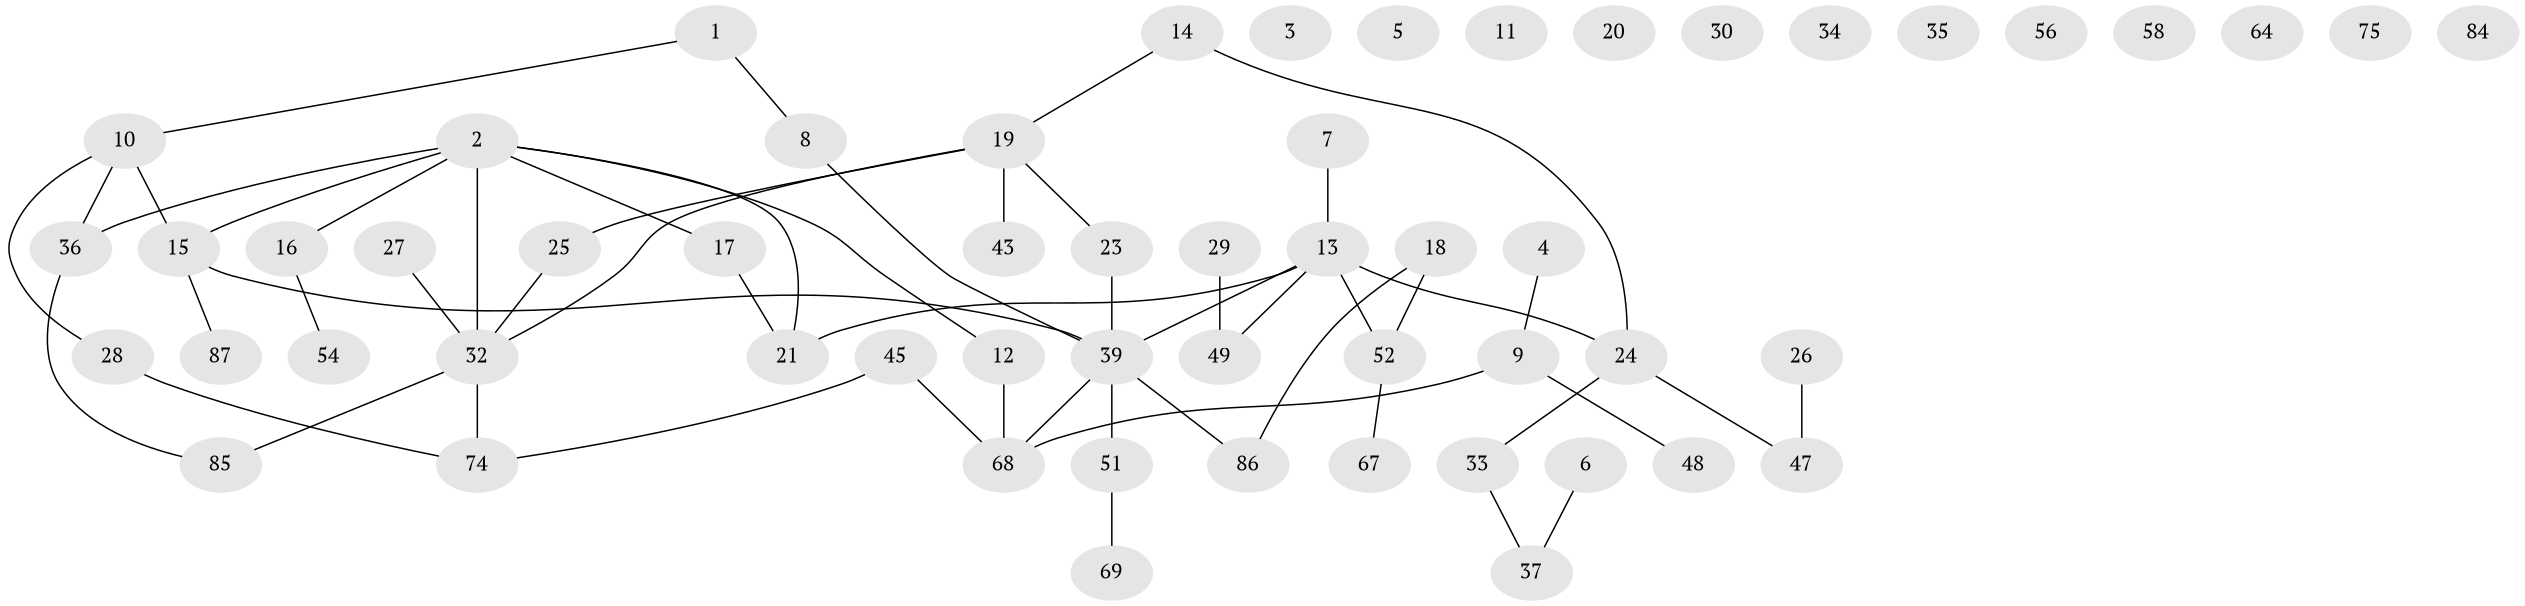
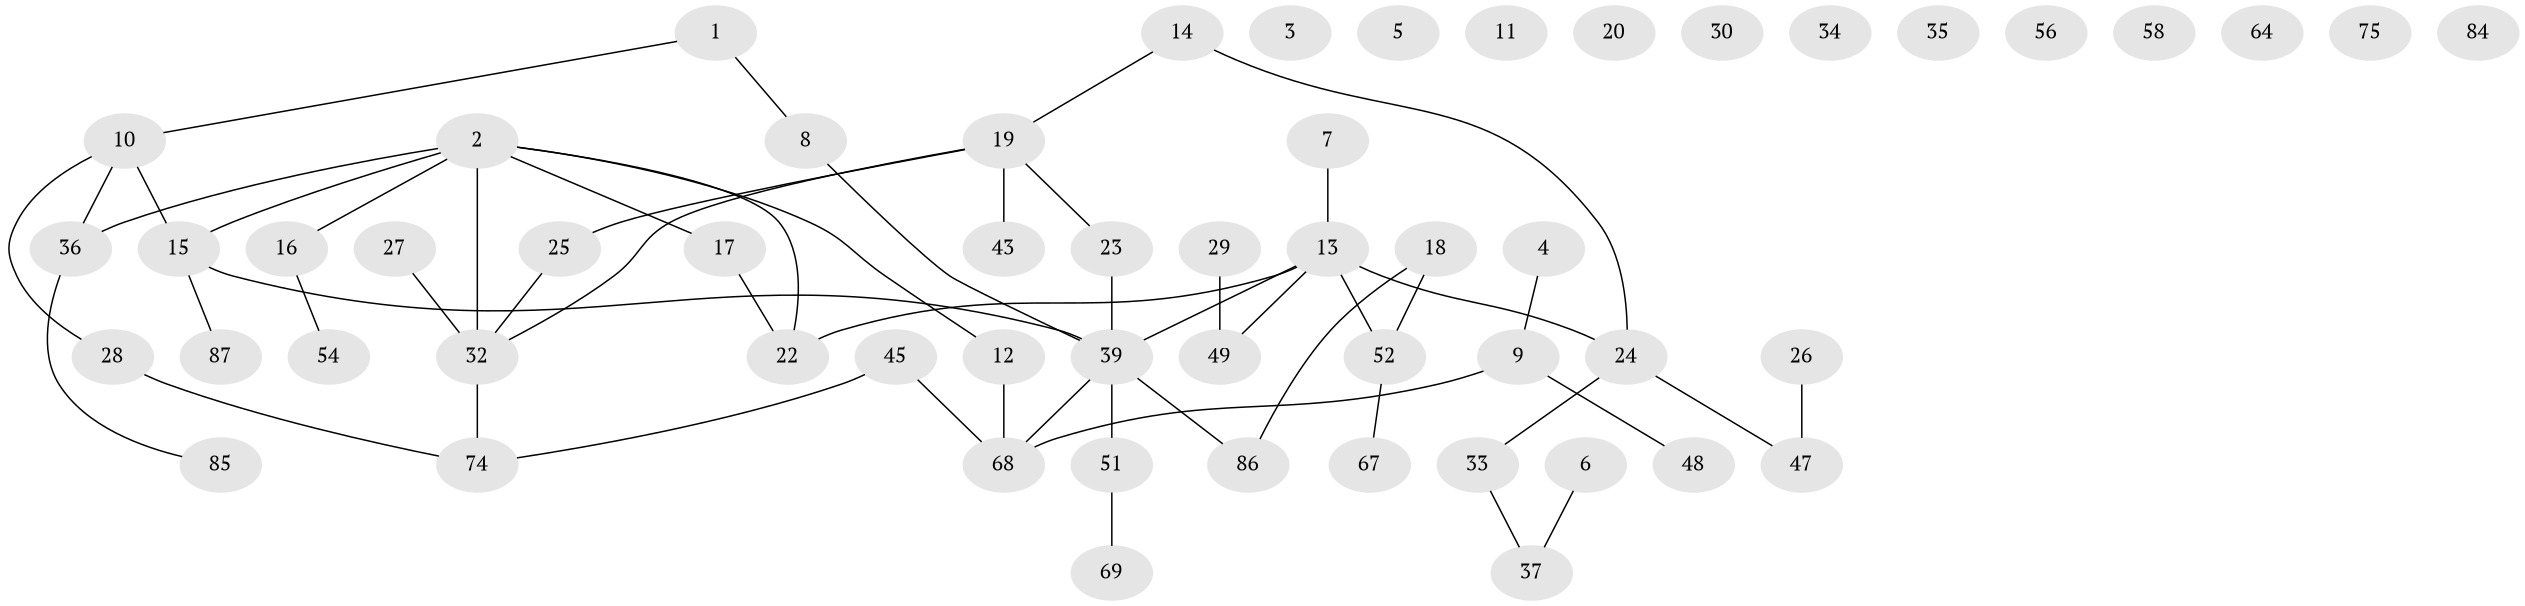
node "21": label "21" -> "22"
edge "32" -- "85": removed
